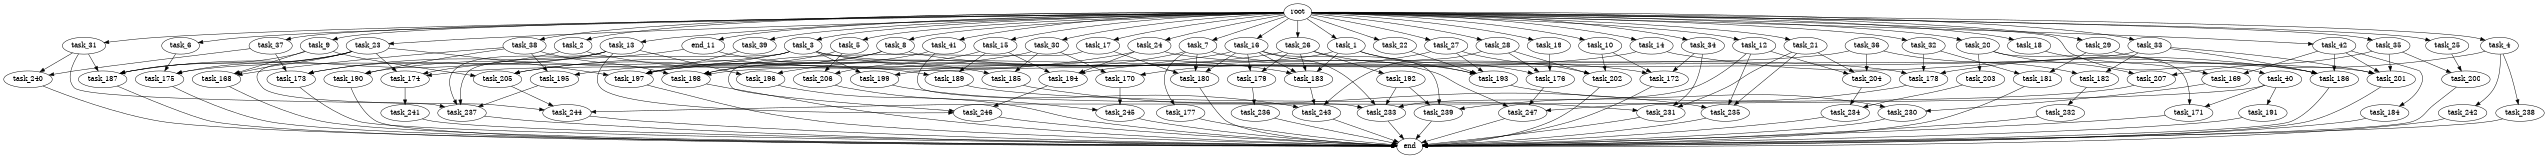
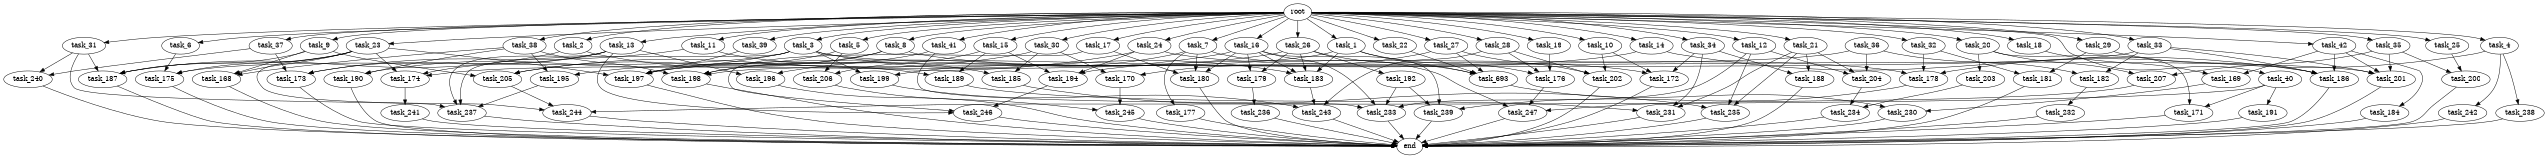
node "end_11": label "end_11" -> "task_11"
node "task_193": label "task_193" -> "task_693"
node "task_188": added
